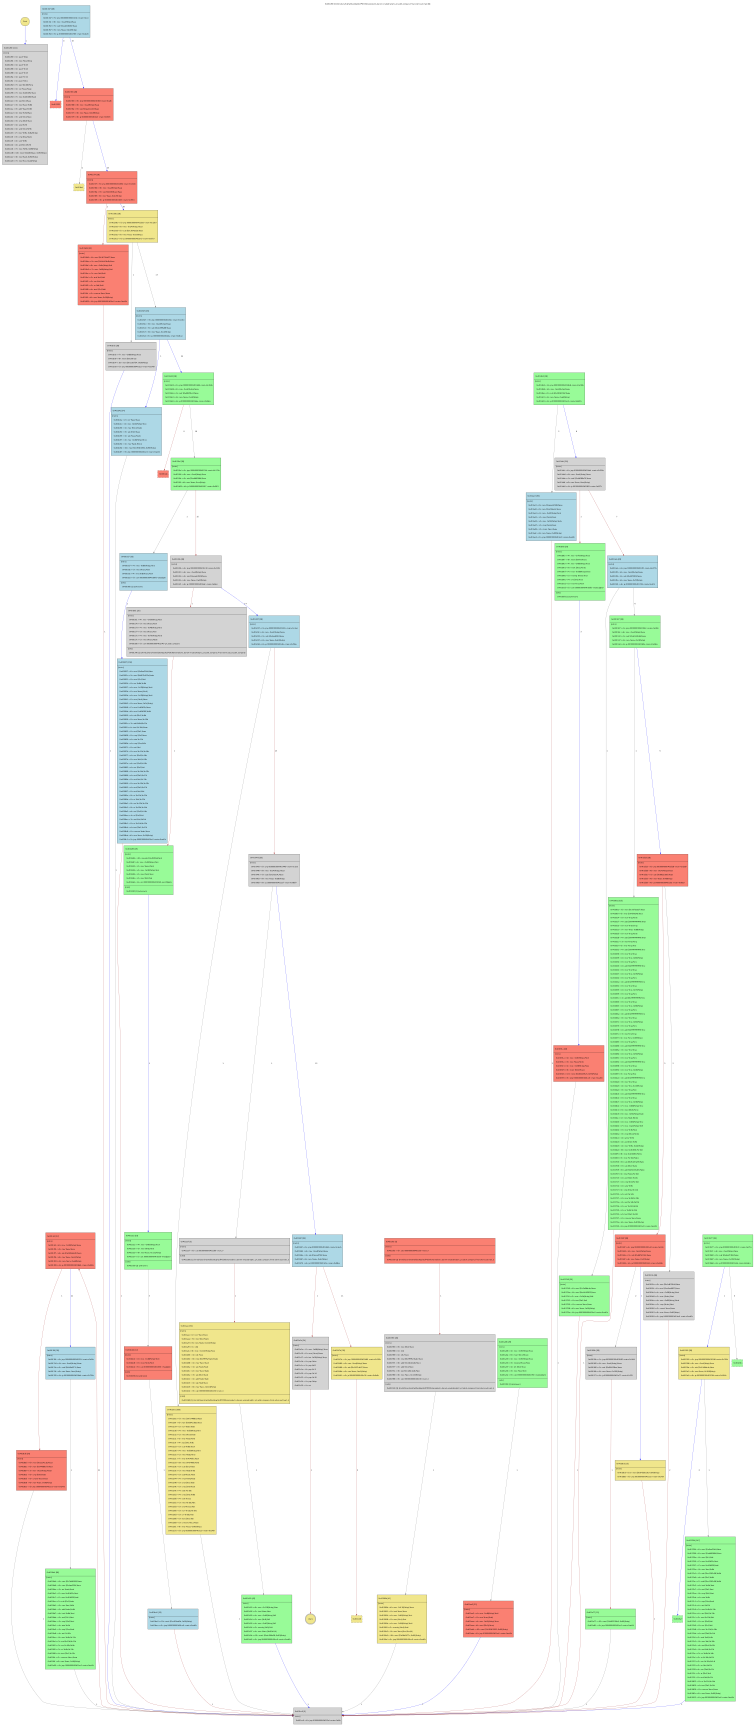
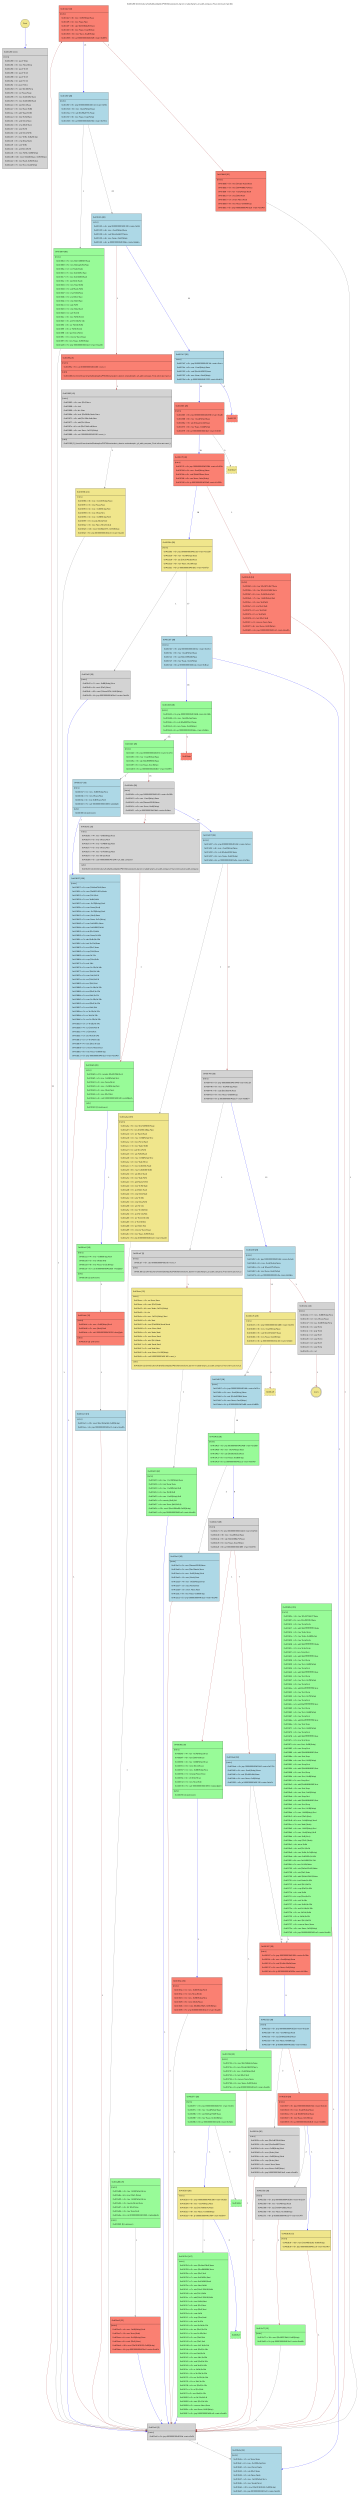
node "0x40132b [28]": added
node "0x401507 [28]": fillcolor palegreen -> salmon
edge "0x401507 [28]" -> "0x40160a [315]": reversed
node "0x401523 [28]": fillcolor salmon -> lightblue
edge "0x401b4a [34]" -> "0x401cc0 [5]": reversed
node "0x401497 [28]": added
